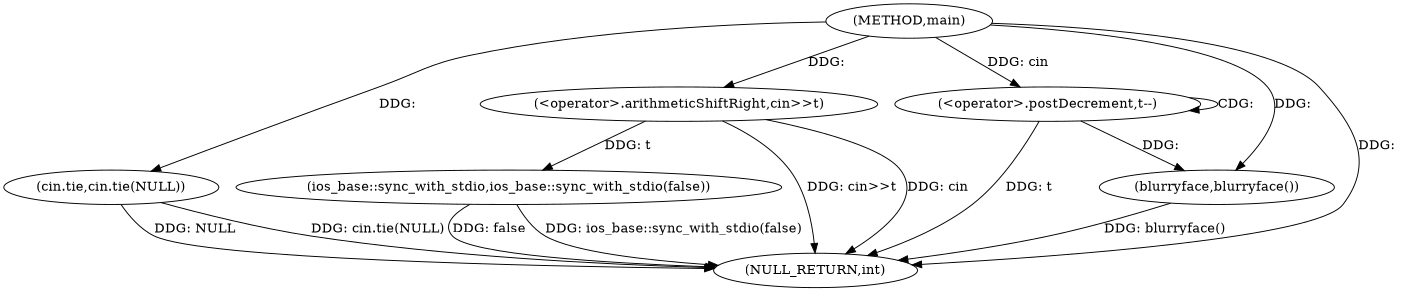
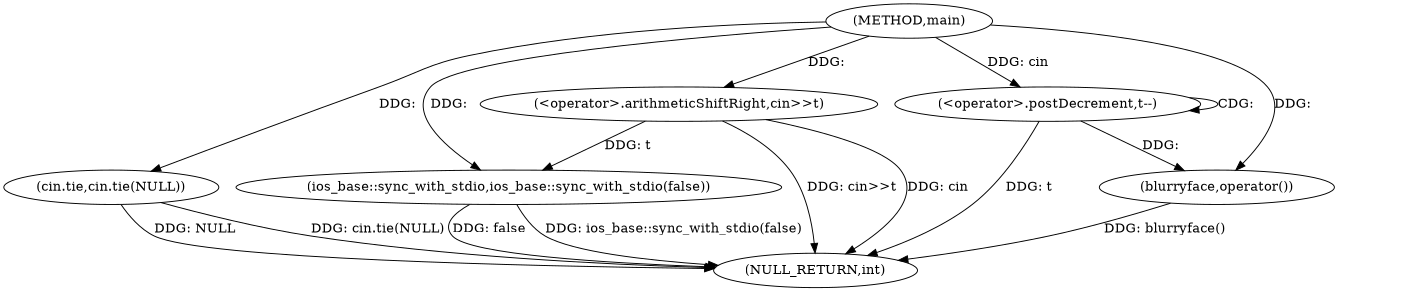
edge "(METHOD,main)" -> "(NULL_RETURN,int)": now "(METHOD,main)" -> "(ios_base::sync_with_stdio,ios_base::sync_with_stdio(false))"
node "(blurryface,blurryface())": label "(blurryface,blurryface())" -> "(blurryface,operator())"
